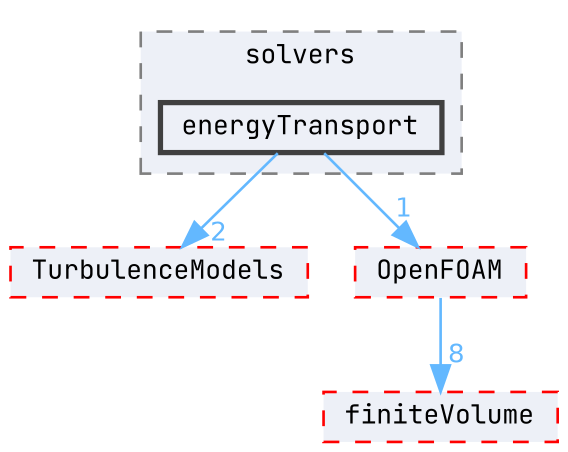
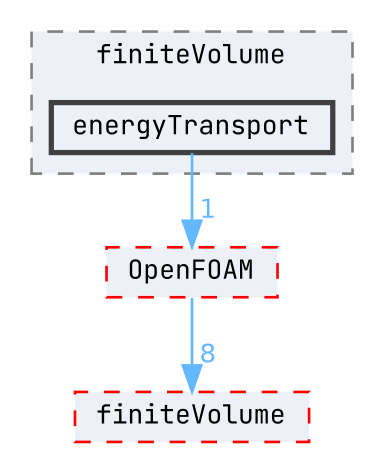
cluster "solvers": label "solvers" -> "finiteVolume"
node "TurbulenceModels": removed
